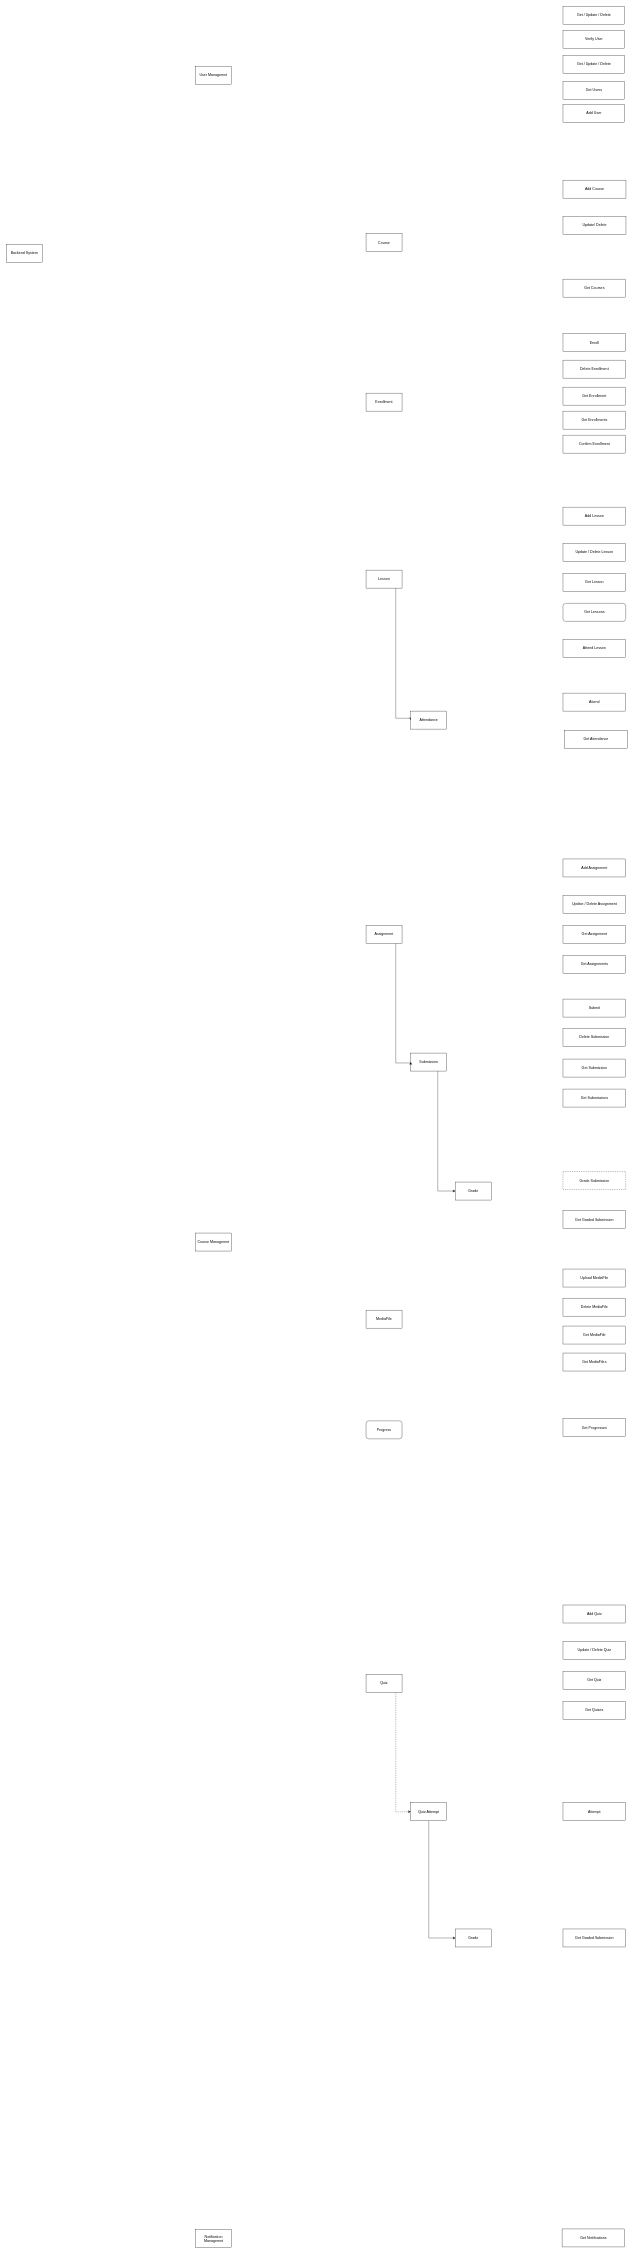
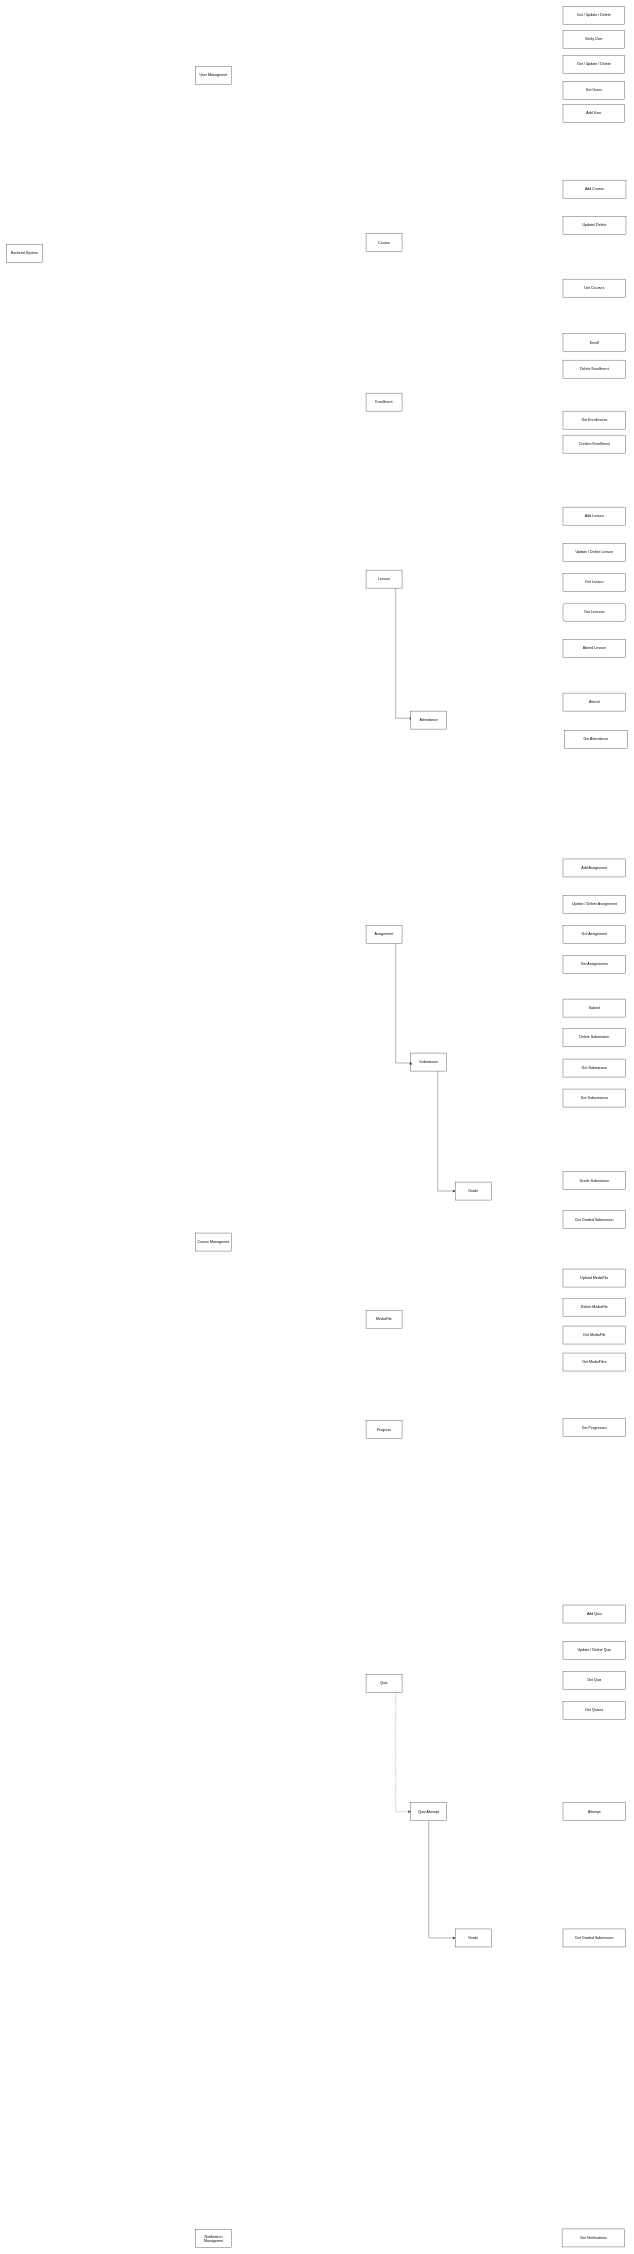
node "Get Enrollment": removed
node "Grade Submission": style dashed -> solid
node "Progress": shape rounded rectangle -> rectangle
